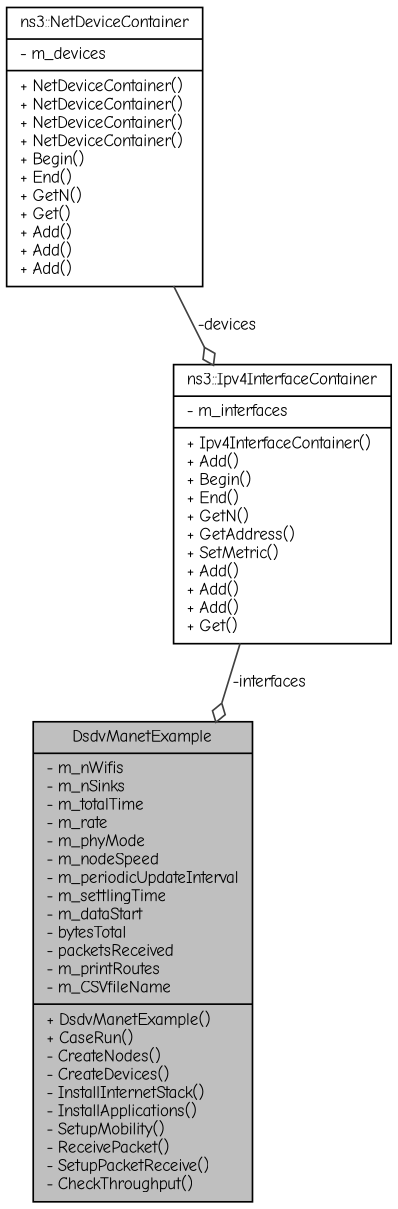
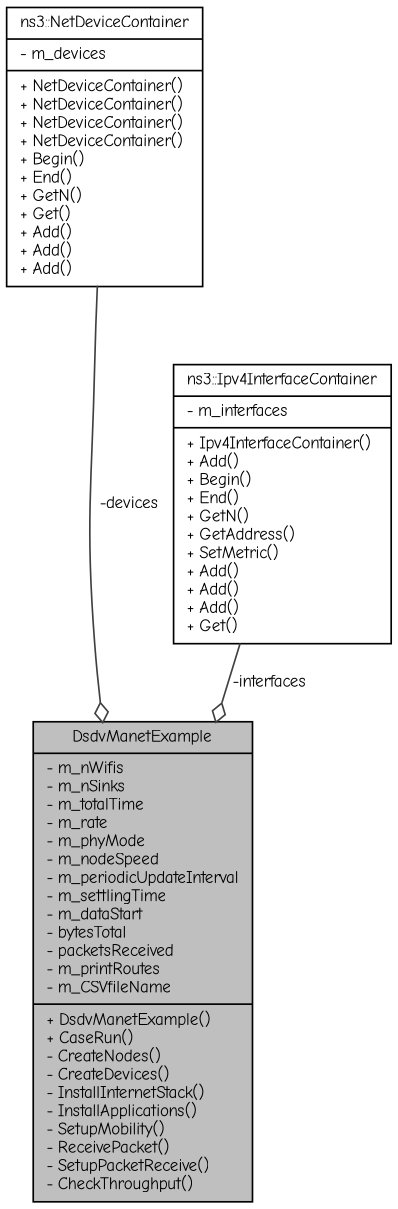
edge "ns3::NetDeviceContainer" -> "ns3::Ipv4InterfaceContainer": now "ns3::NetDeviceContainer" -> "DsdvManetExample"
